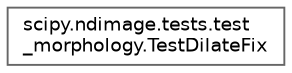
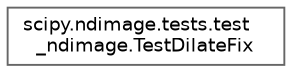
node "scipy.ndimage.tests.test _morphology.TestDilateFix": label "scipy.ndimage.tests.test _morphology.TestDilateFix" -> "scipy.ndimage.tests.test _ndimage.TestDilateFix"
